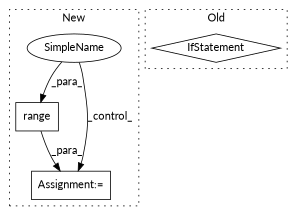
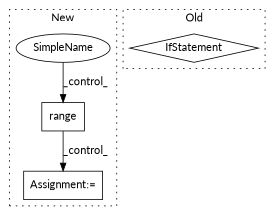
edge "SimpleName" -> "range": label "_para_" -> "_control_"
edge "SimpleName" -> "Assignment:=": removed, label "_control_"
edge "range" -> "Assignment:=": label "_para_" -> "_control_"
